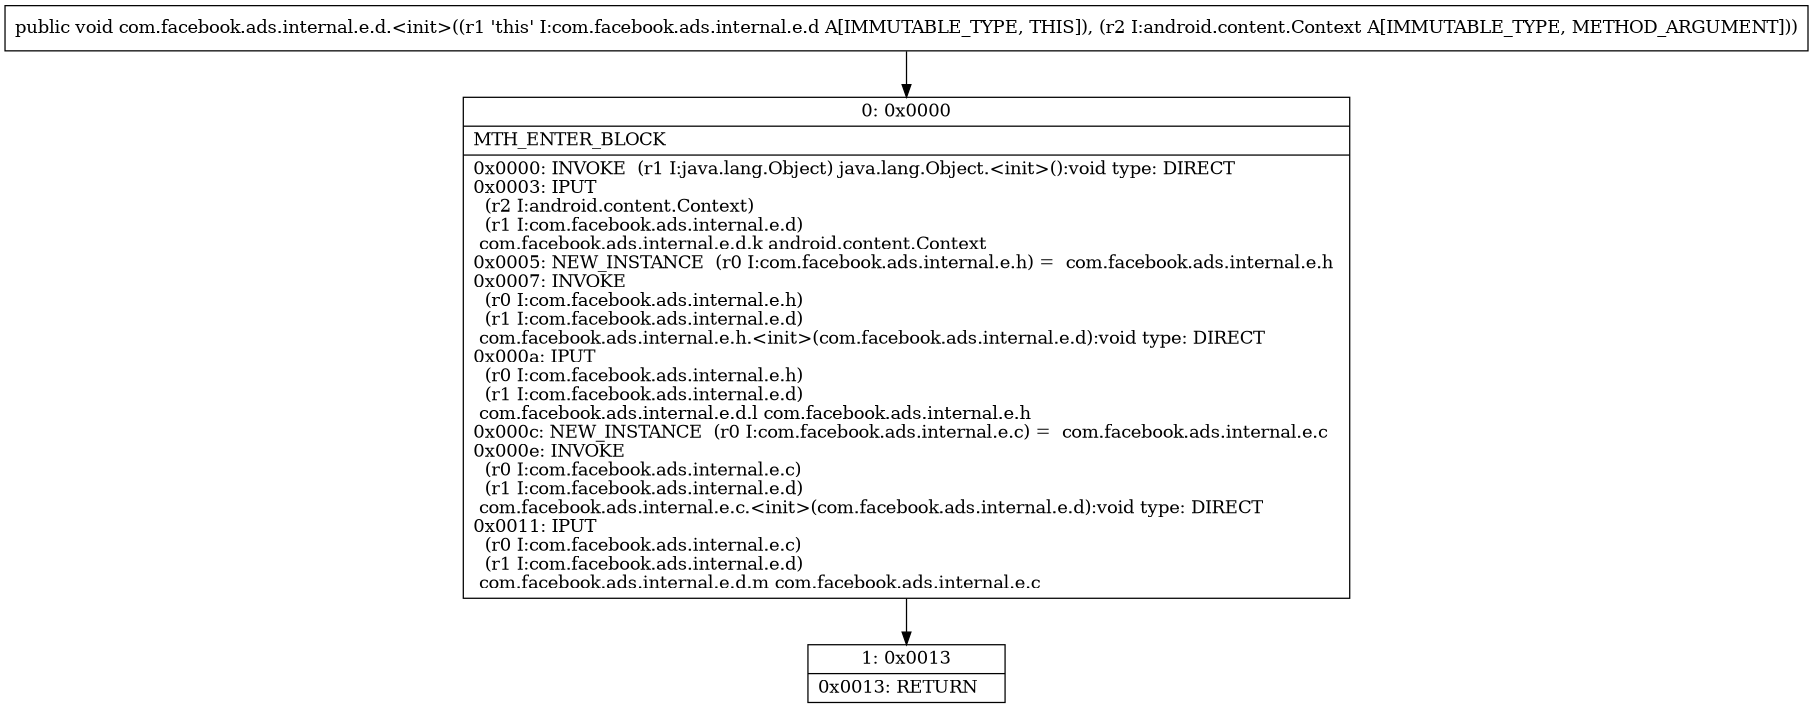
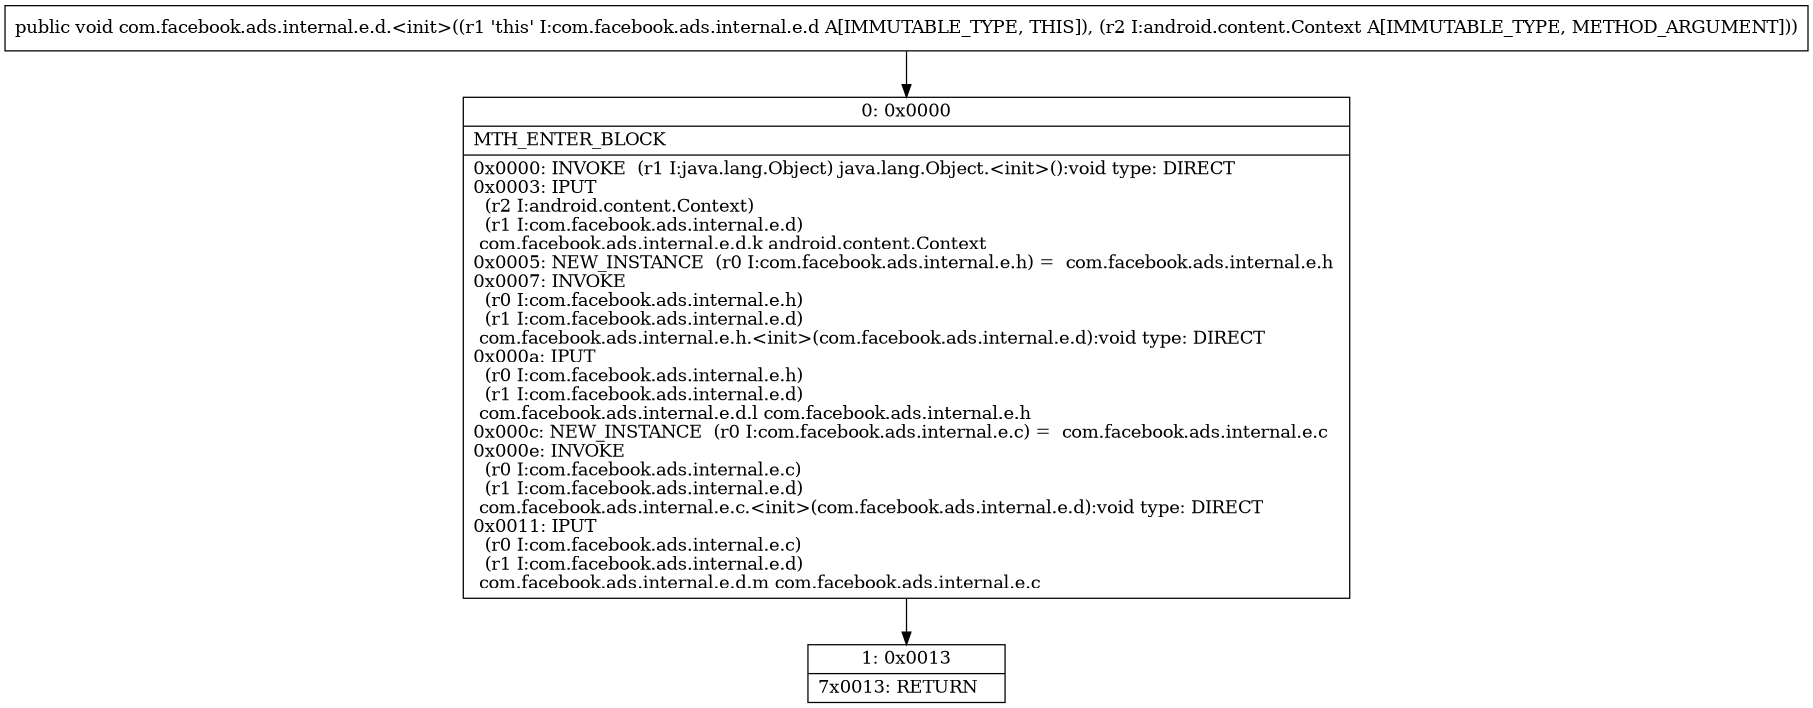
node "1: 0x0013": text "0x0013: RETURN" -> "7x0013: RETURN"
